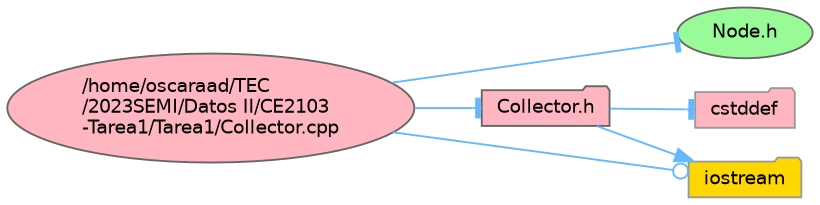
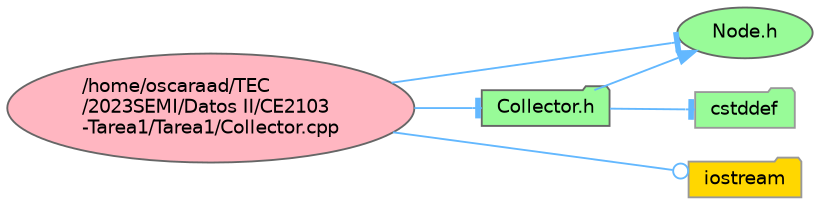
node "Collector.h": fillcolor lightpink -> palegreen
node "cstddef": fillcolor lightpink -> palegreen
edge "Collector.h" -> "iostream": now "Collector.h" -> "Node.h"
